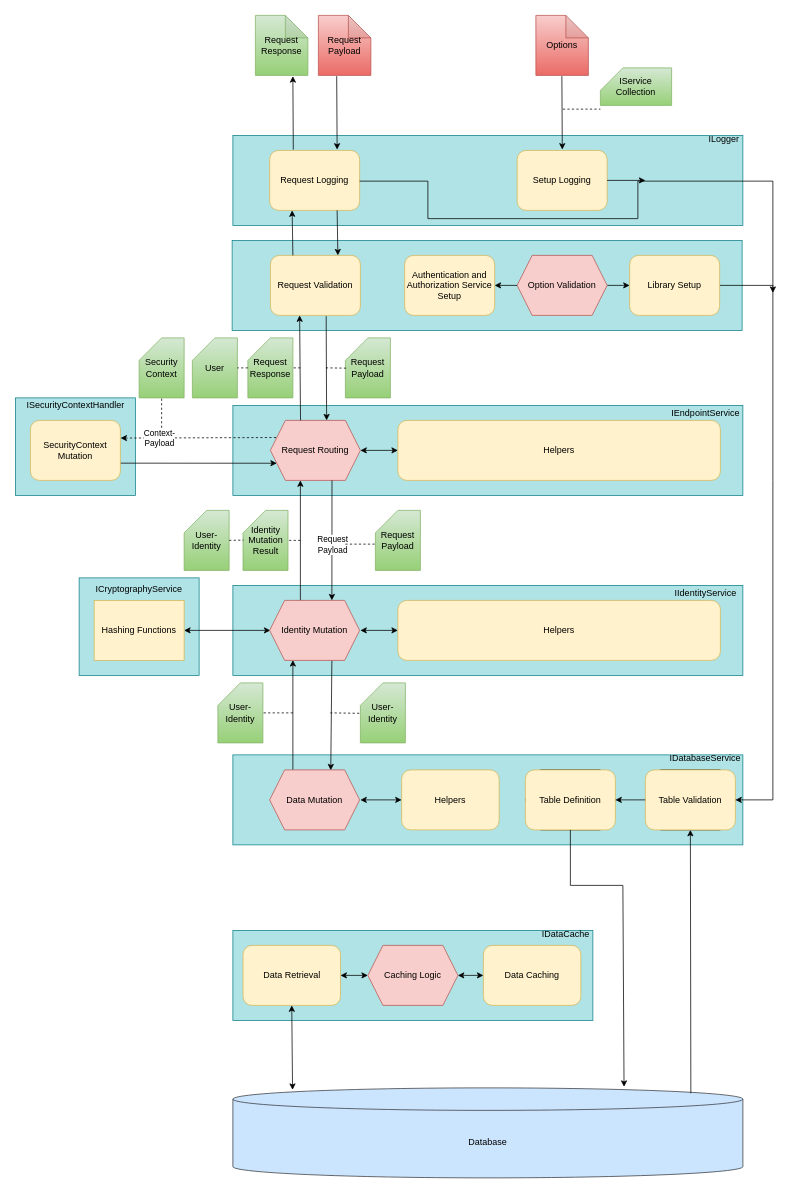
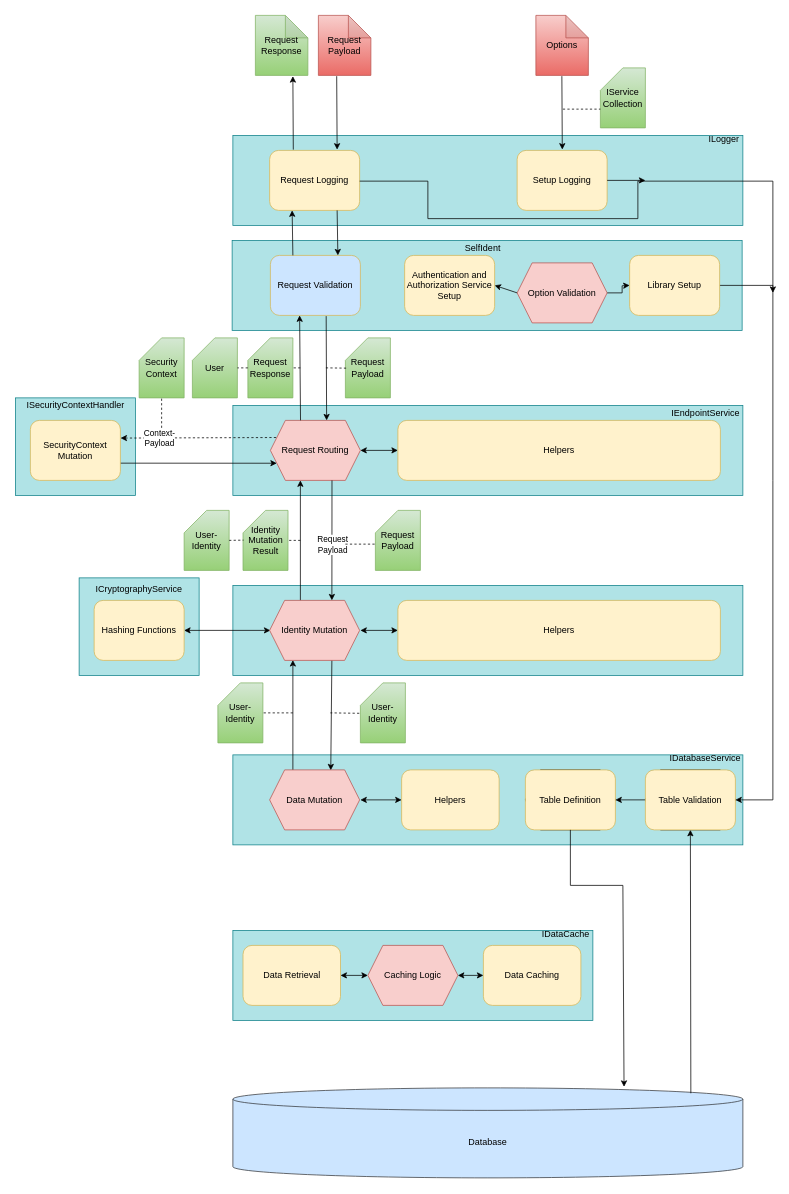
node "IService Collection": size 71x38 -> 45x60
node "SelfIdent": added
node "Request Validation": fillcolor #fff2cc -> #cce5ff
node "Option Validation": moved (562, 285) -> (562, 293)
node "IIdentityService": removed
node "Hashing Functions": shape rectangle -> rounded rectangle
edge "Data Retrieval" -- "Database": removed
